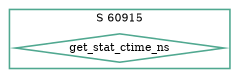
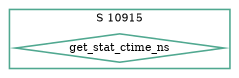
cluster "S 60915": label "S 60915" -> "S 10915"
